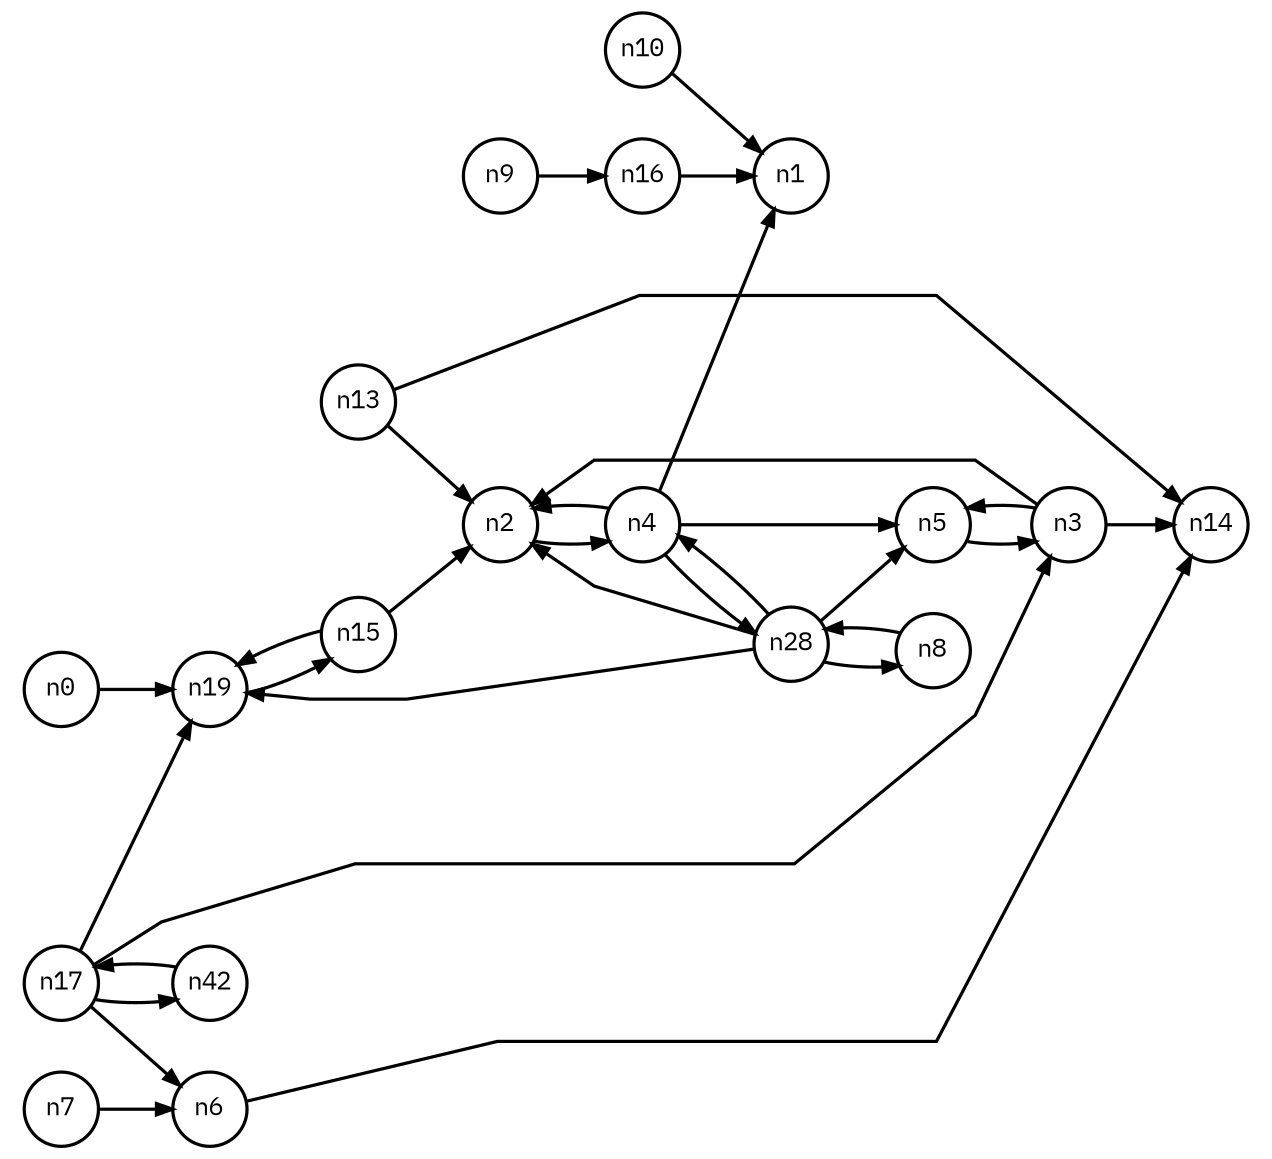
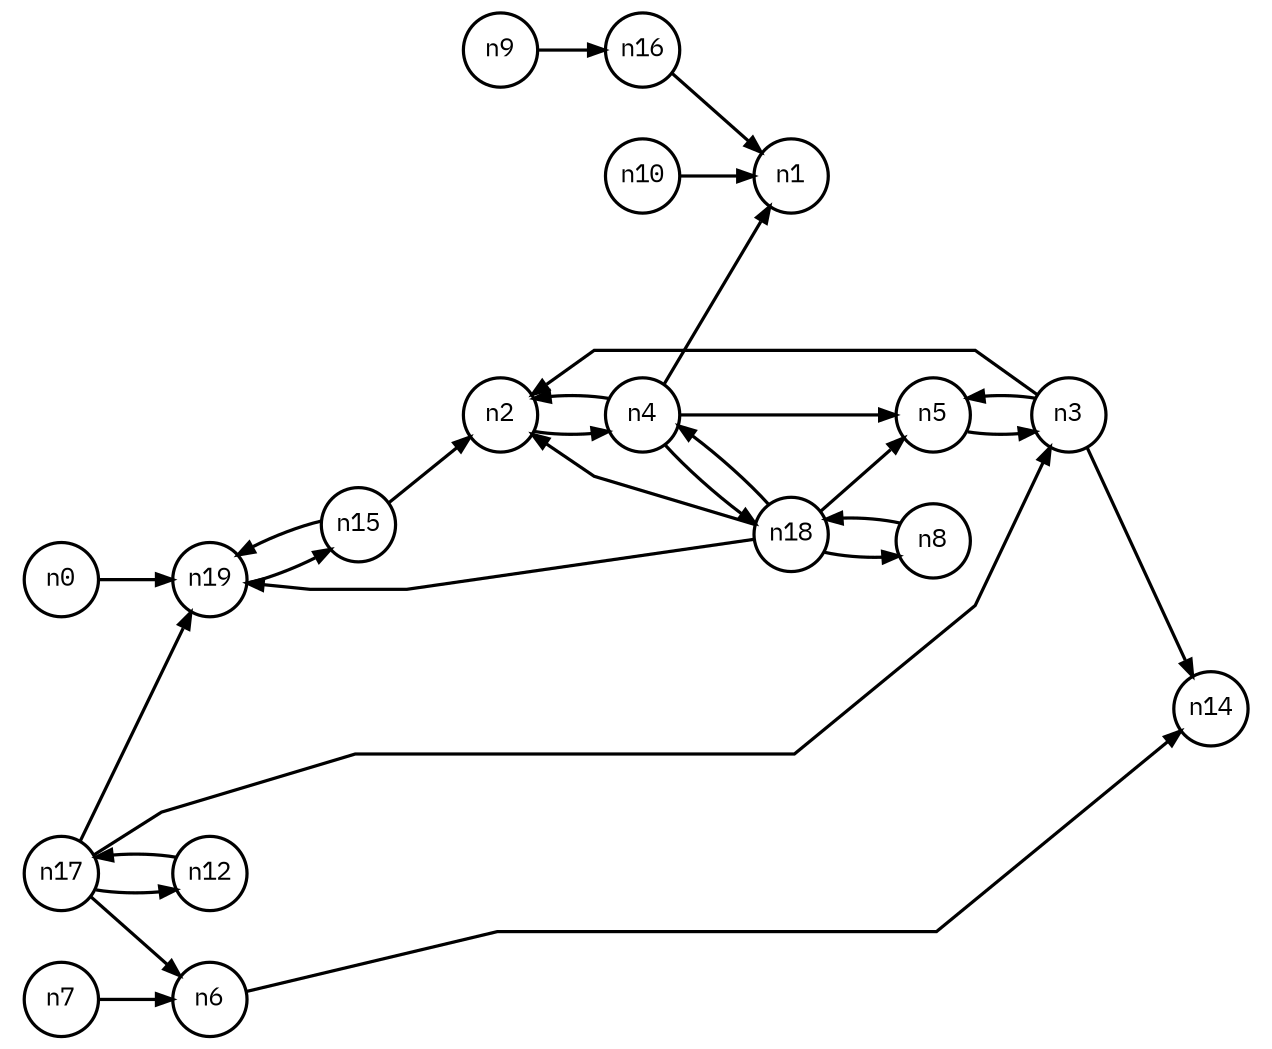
node "n13": removed
node "n28": label "n28" -> "n18"
node "n42": label "n42" -> "n12"
